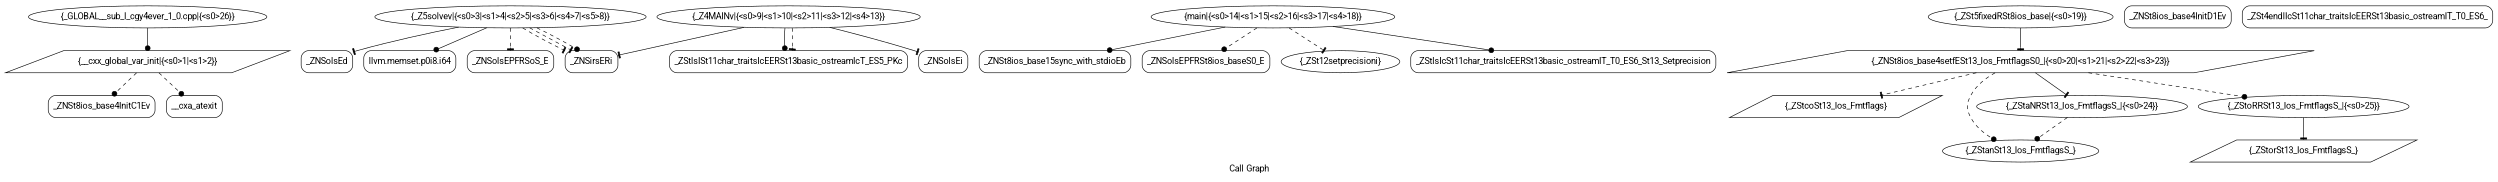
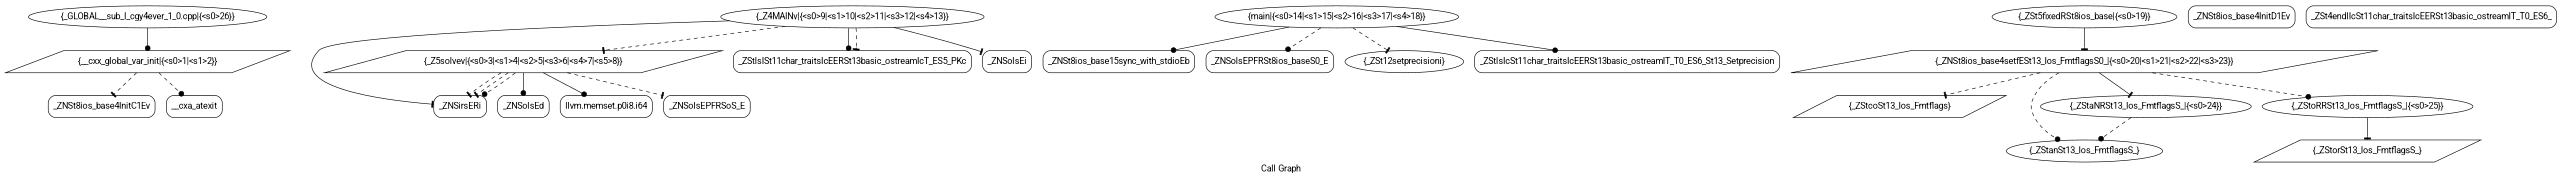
node "{_Z5solvev|{<s0>3|<s1>4|<s2>5|<s3>6|<s4>7|<s5>8}}": shape ellipse -> parallelogram
edge "{_Z5solvev|{<s0>3|<s1>4|<s2>5|<s3>6|<s4>7|<s5>8}}" -> "_ZNSolsEd": arrowhead tee -> dot
edge "{_Z4MAINv|{<s0>9|<s1>10|<s2>11|<s3>12|<s4>13}}" -> "{_Z5solvev|{<s0>3|<s1>4|<s2>5|<s3>6|<s4>7|<s5>8}}": added
edge "{__cxx_global_var_init|{<s0>1|<s1>2}}" -> "_ZNSt8ios_base4InitC1Ev": arrowhead dot -> tee
